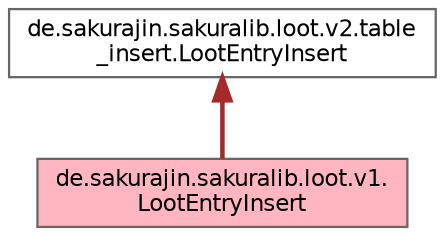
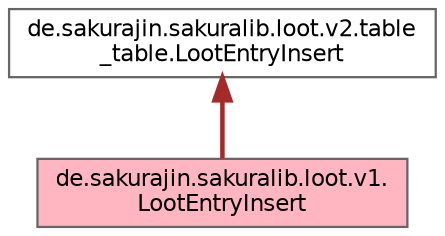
node "de.sakurajin.sakuralib.loot.v2.table _insert.LootEntryInsert": label "de.sakurajin.sakuralib.loot.v2.table _insert.LootEntryInsert" -> "de.sakurajin.sakuralib.loot.v2.table _table.LootEntryInsert"
